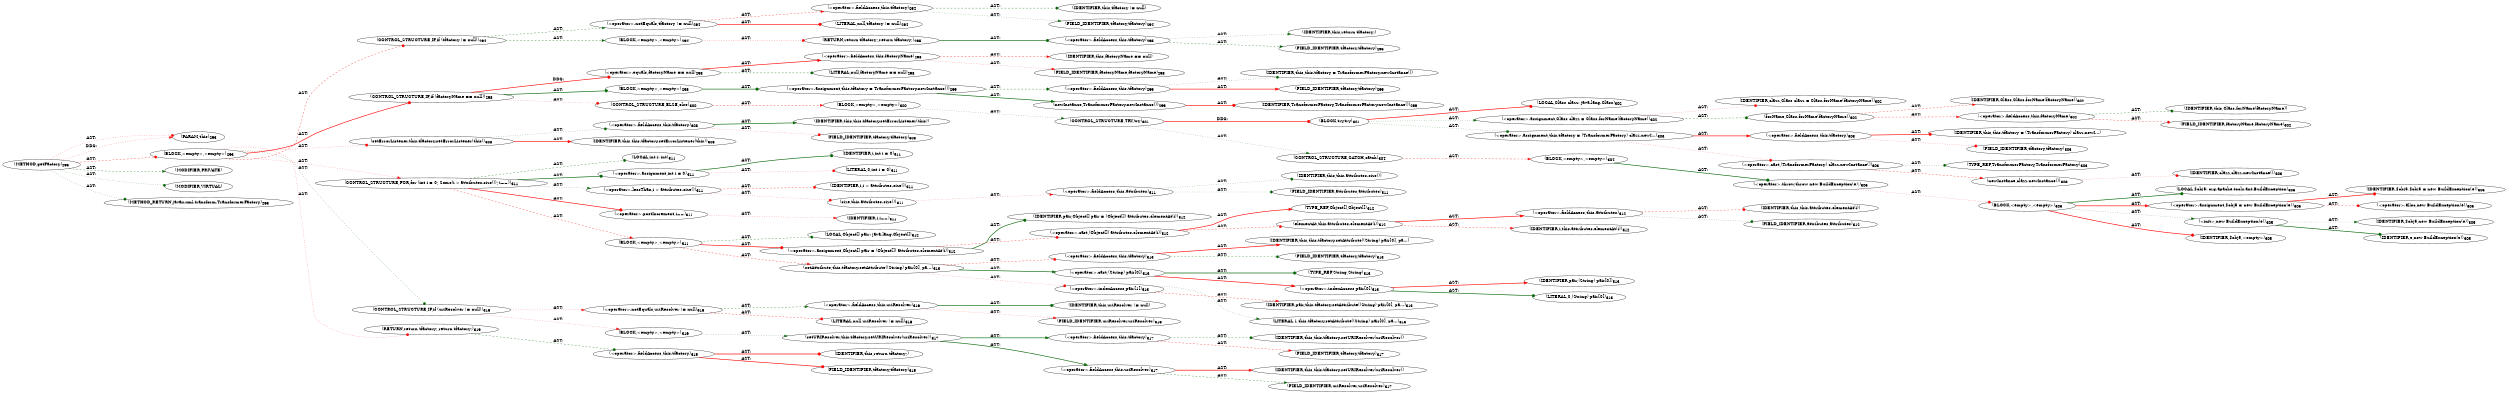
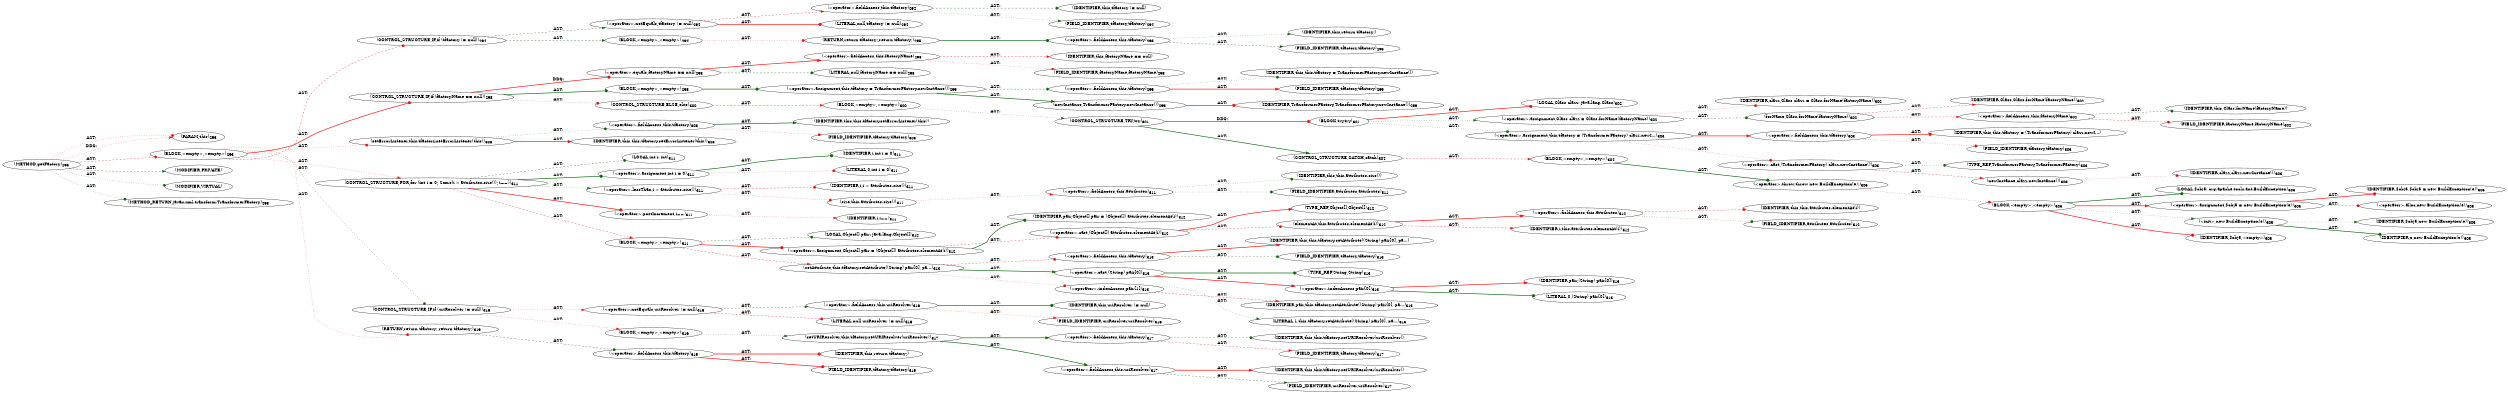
edge "(CONTROL_STRUCTURE,TRY,try)" -> "(CONTROL_STRUCTURE,CATCH,catch)": style dotted -> bold
